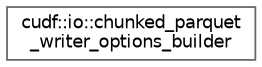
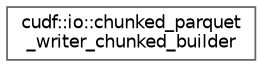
node "cudf::io::chunked_parquet _writer_options_builder": label "cudf::io::chunked_parquet _writer_options_builder" -> "cudf::io::chunked_parquet _writer_chunked_builder"
